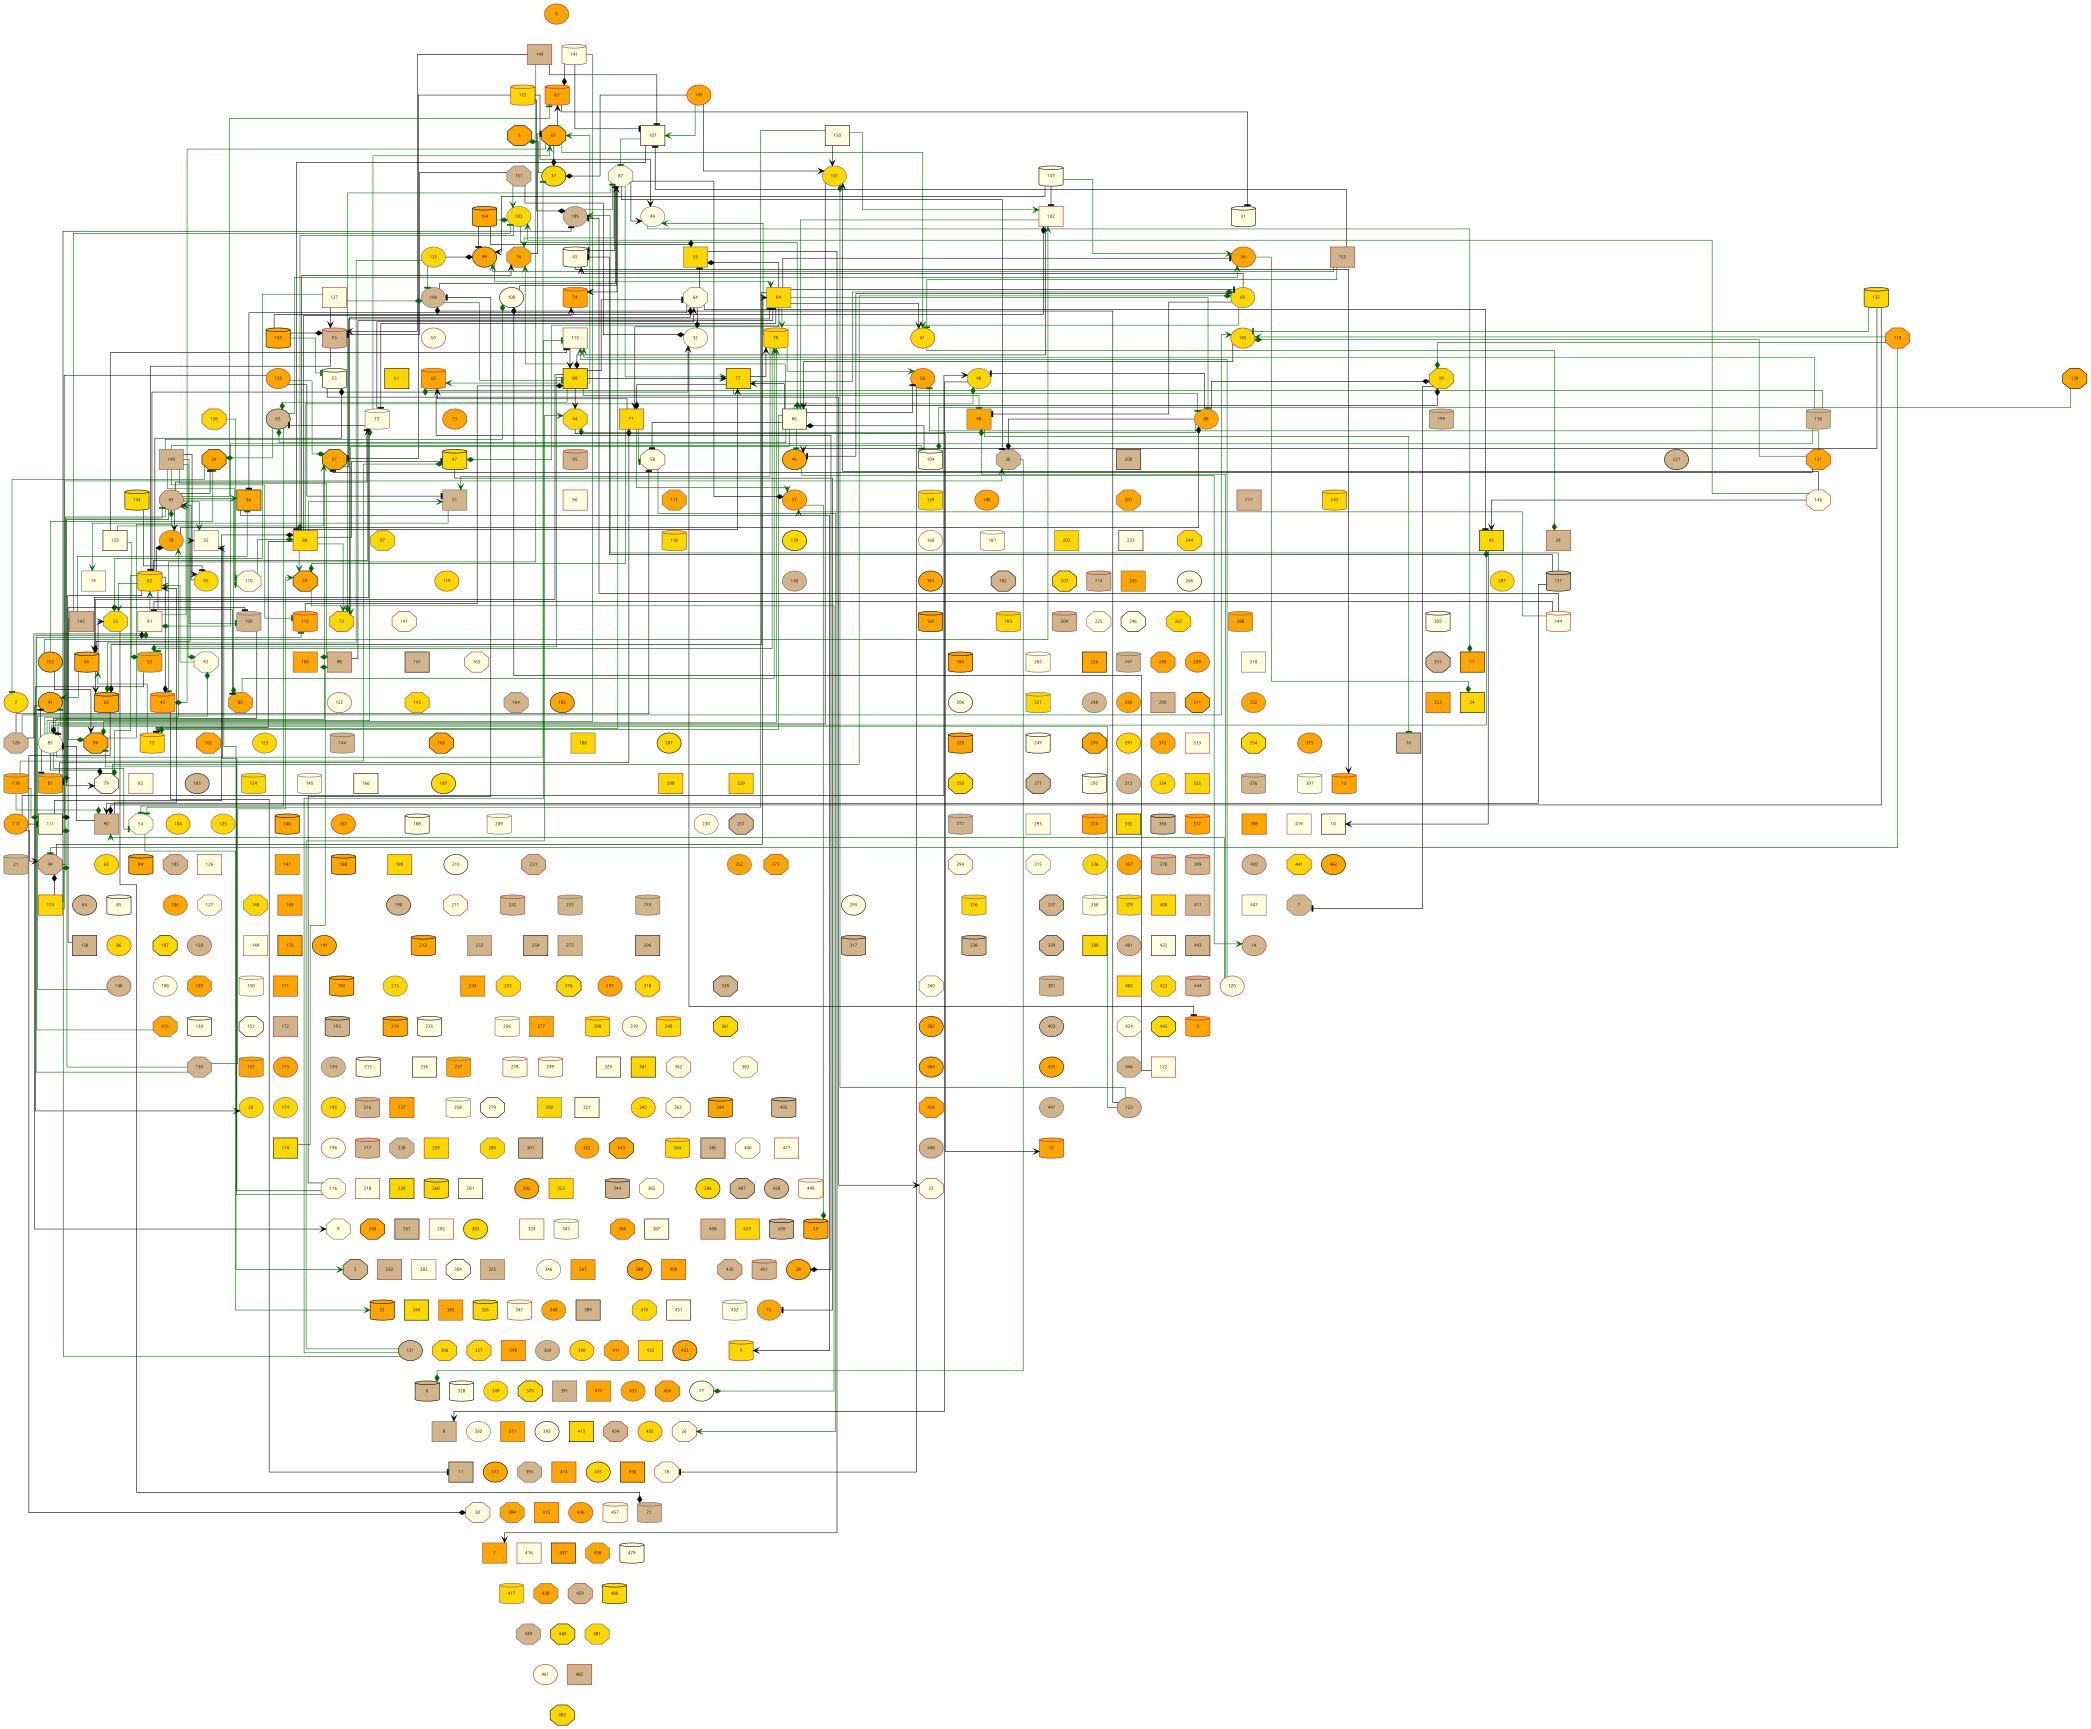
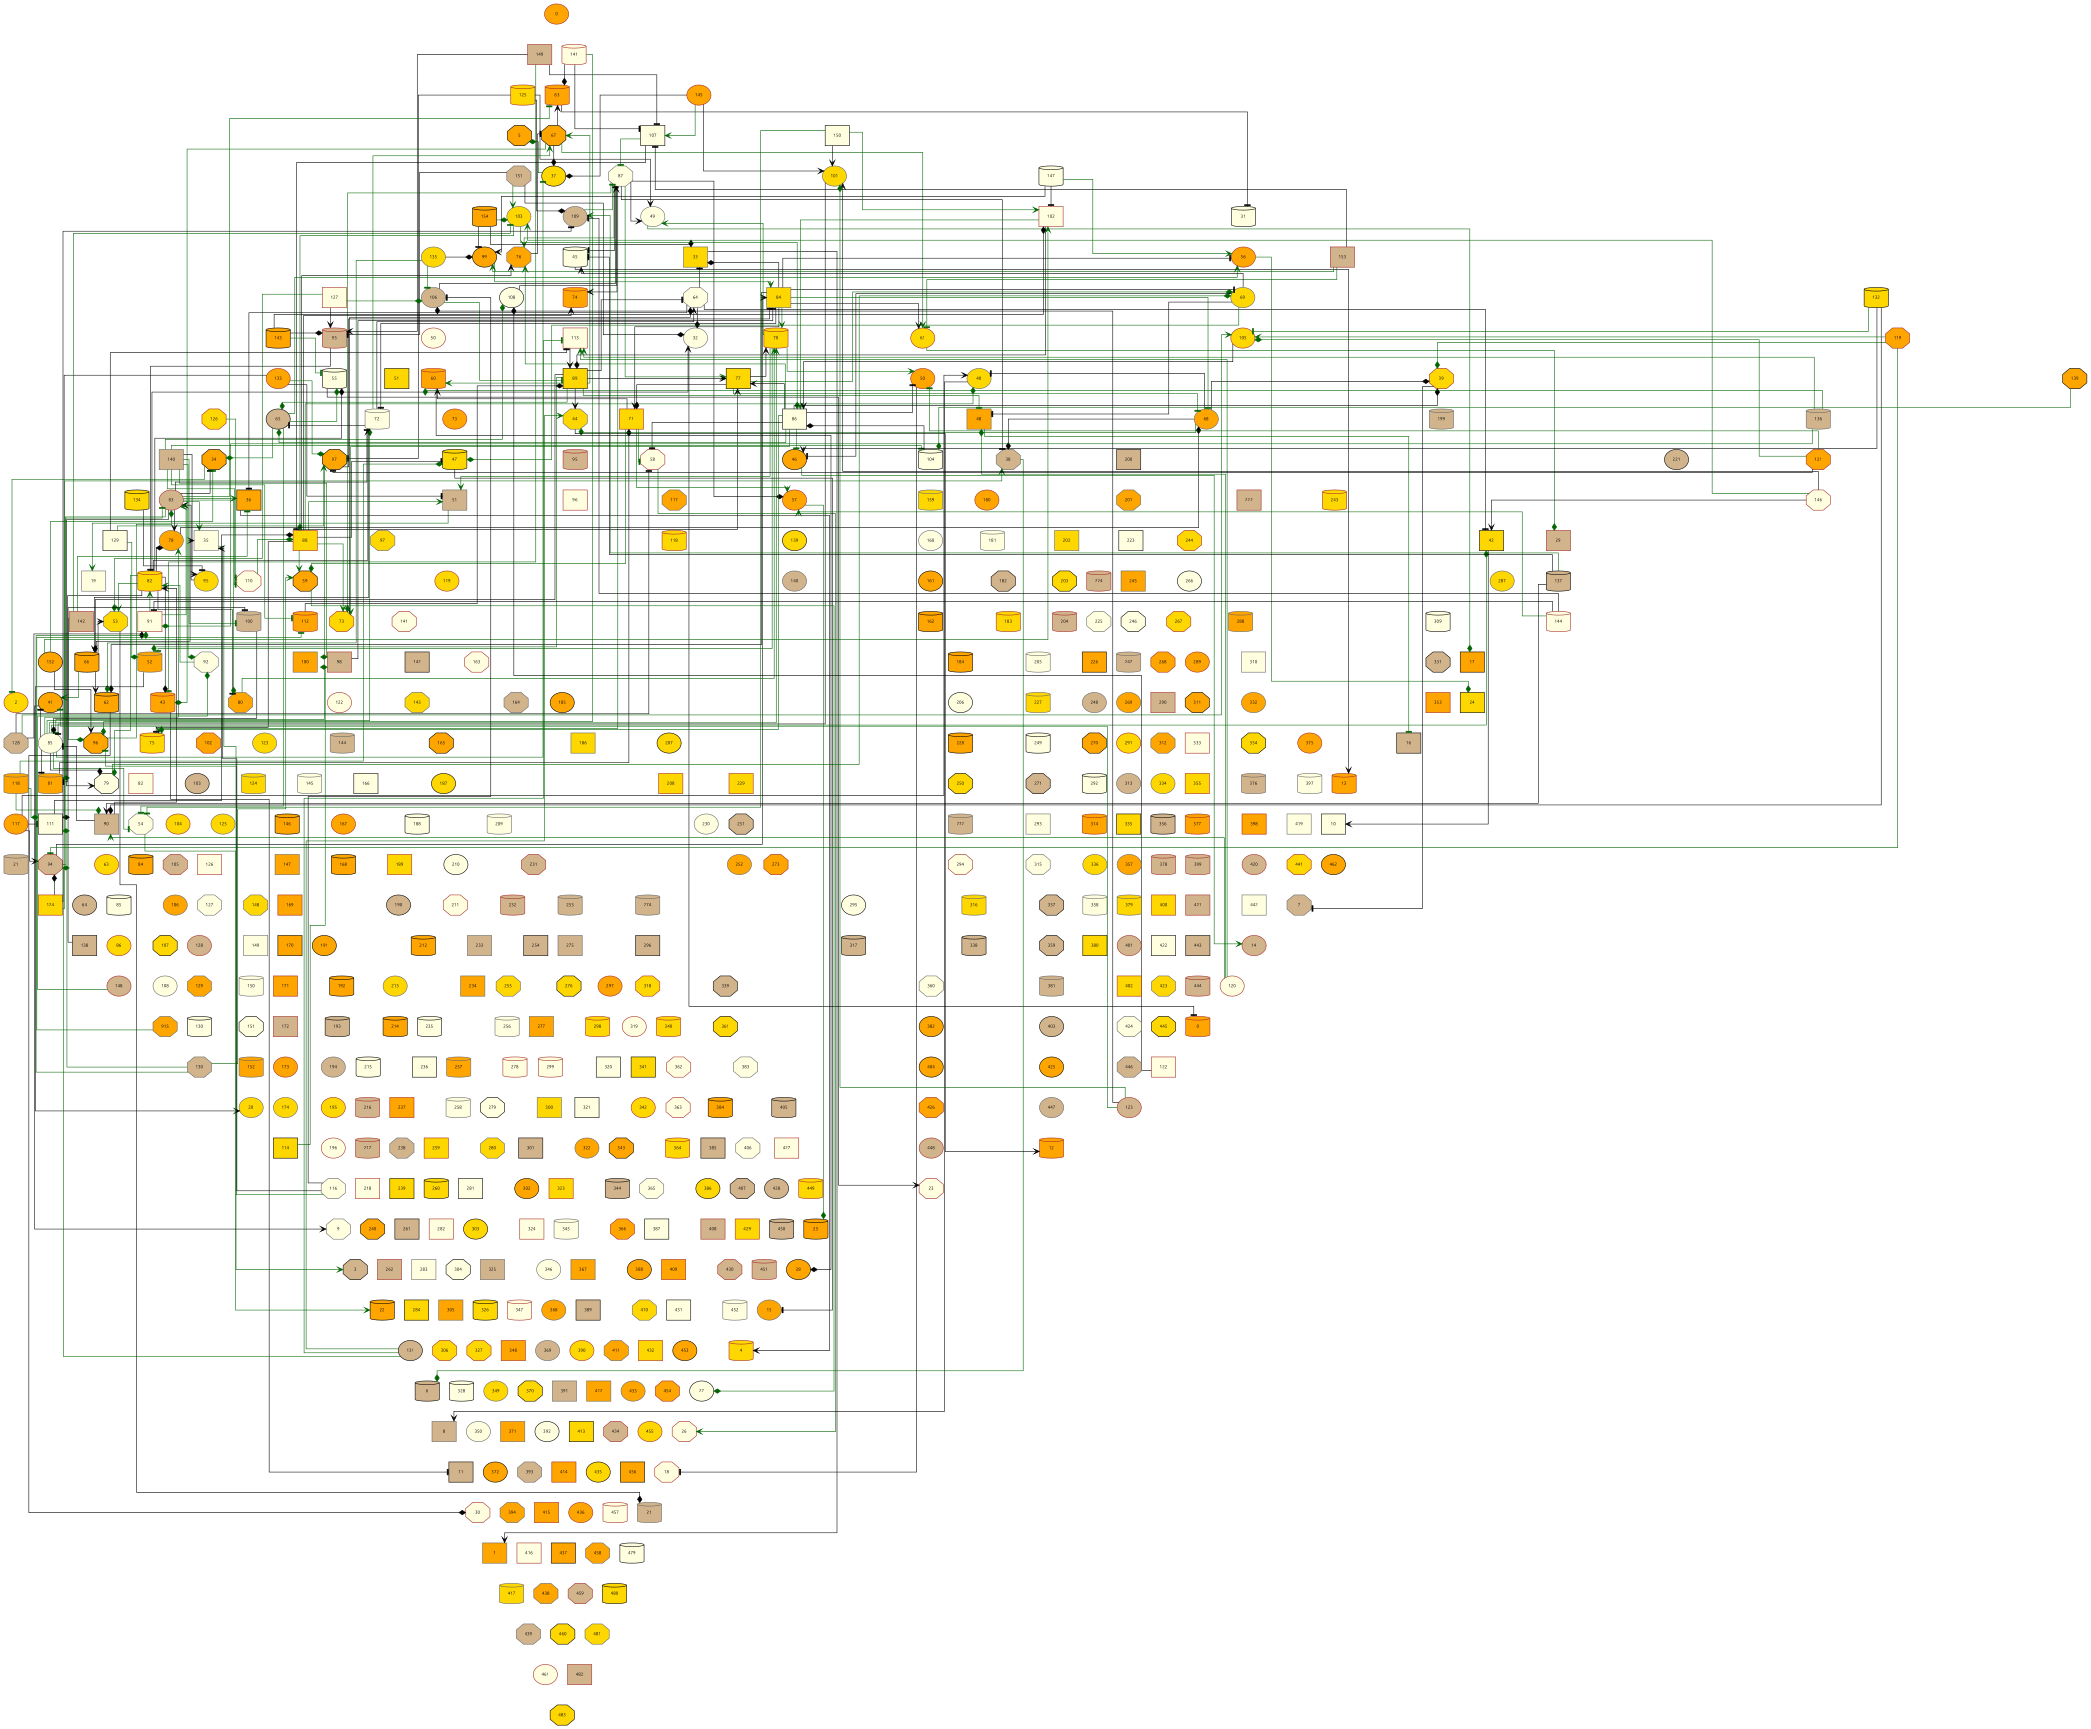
edge "65" -> "55": added
edge "75" -> "66": removed
node "449": fillcolor lightyellow -> gold
